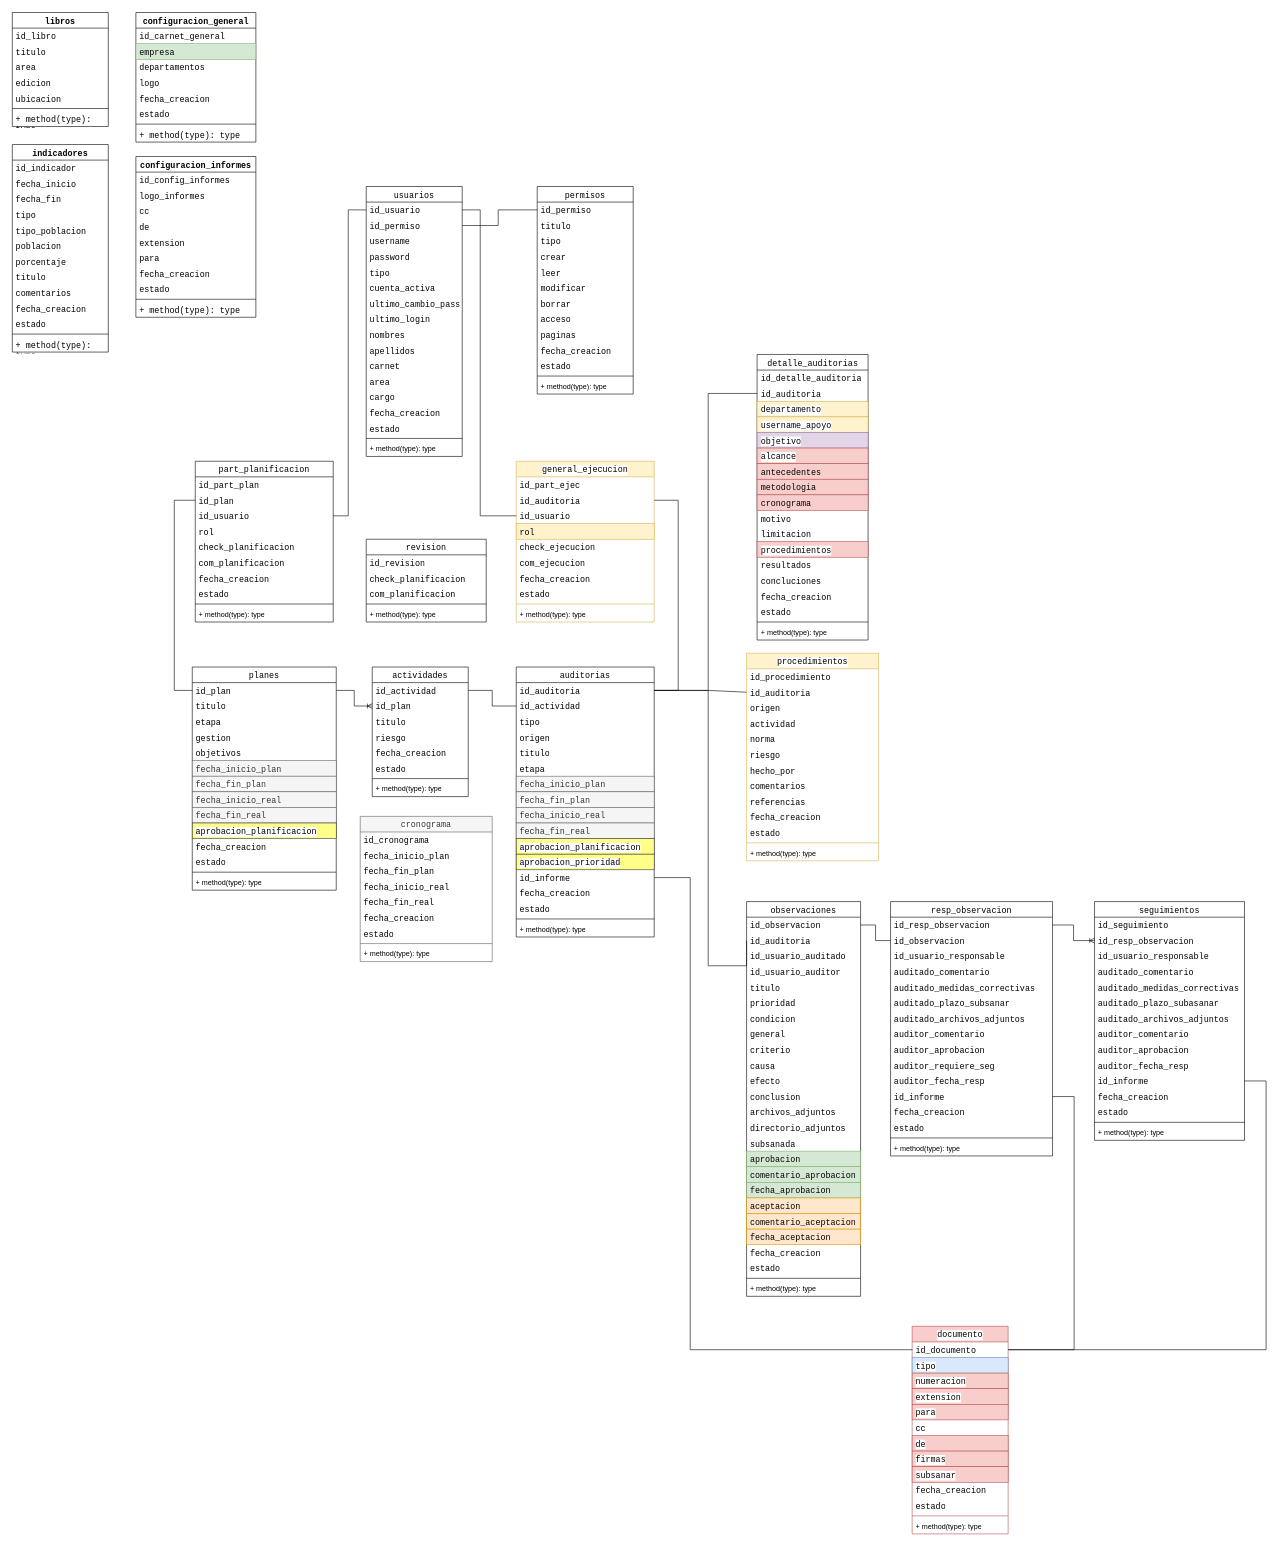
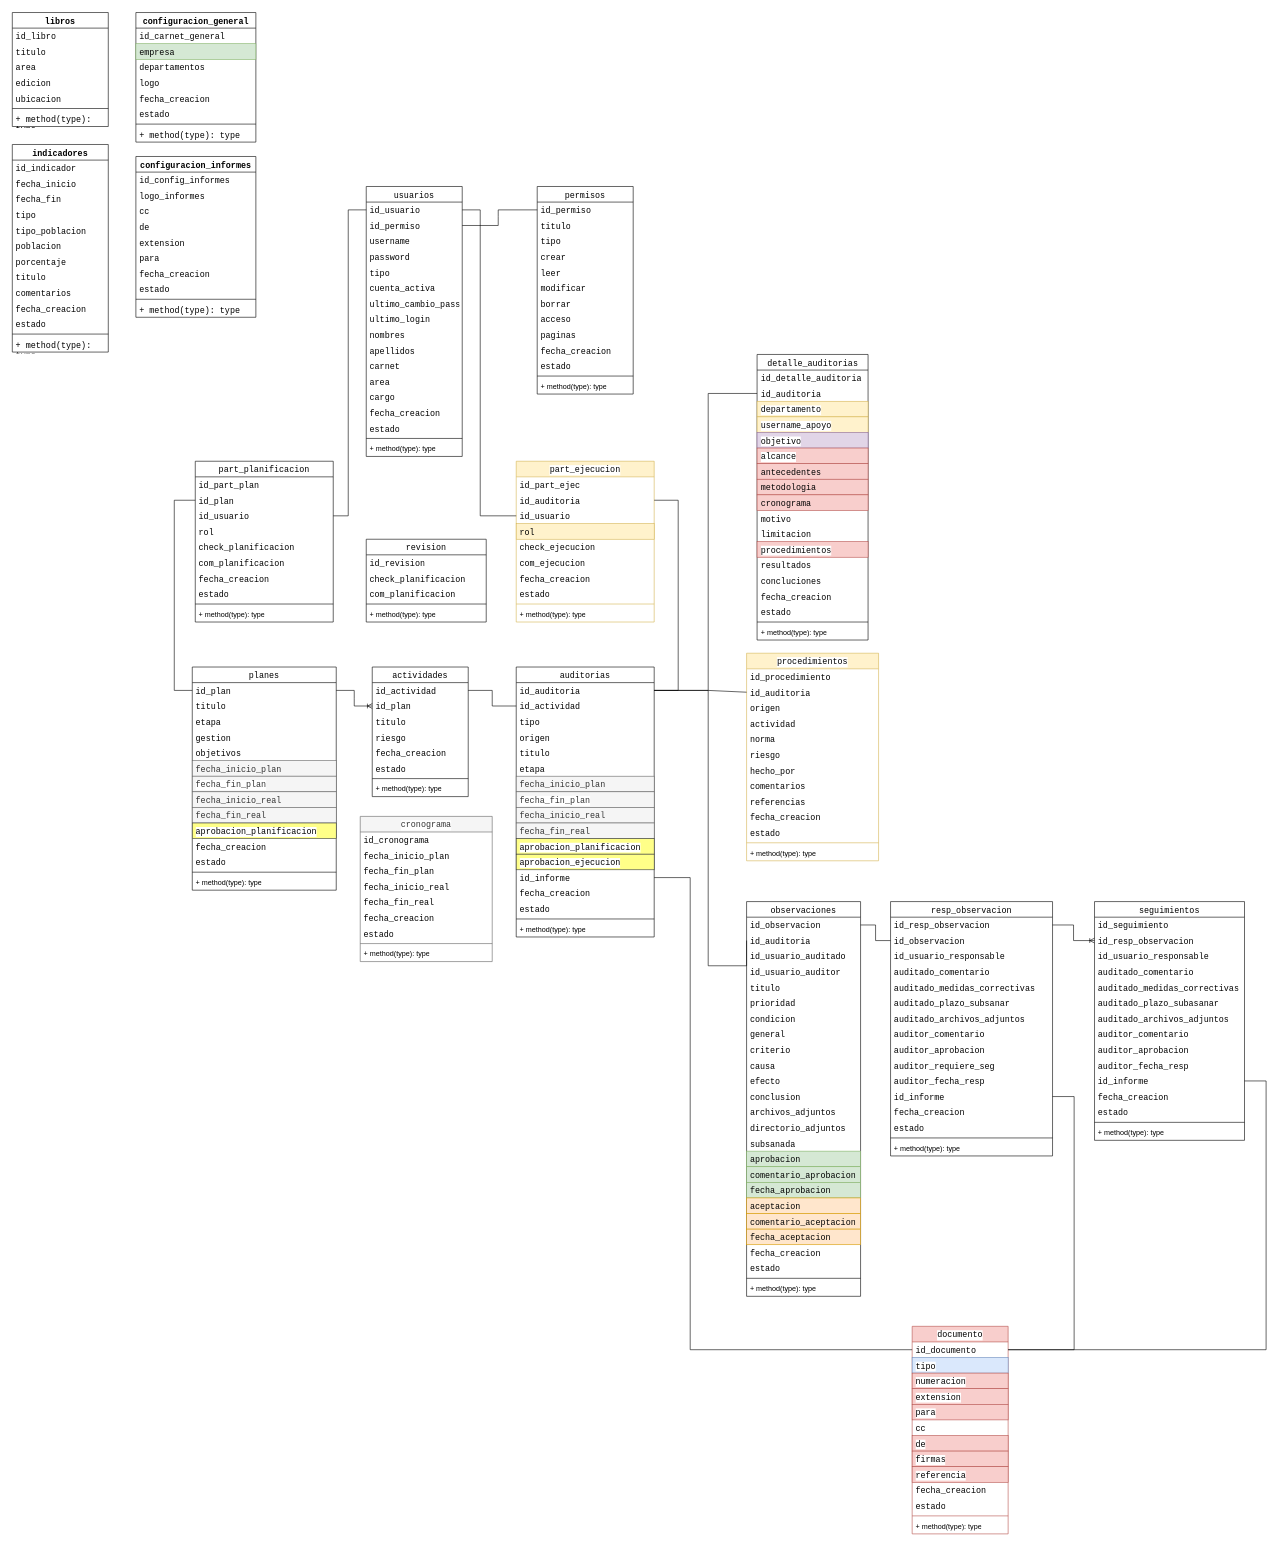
node "general_ejecucion": label "general_ejecucion" -> "part_ejecucion"
node "aprobacion_prioridad": label "aprobacion_prioridad" -> "aprobacion_ejecucion"
node "subsanar": label "subsanar" -> "referencia"
